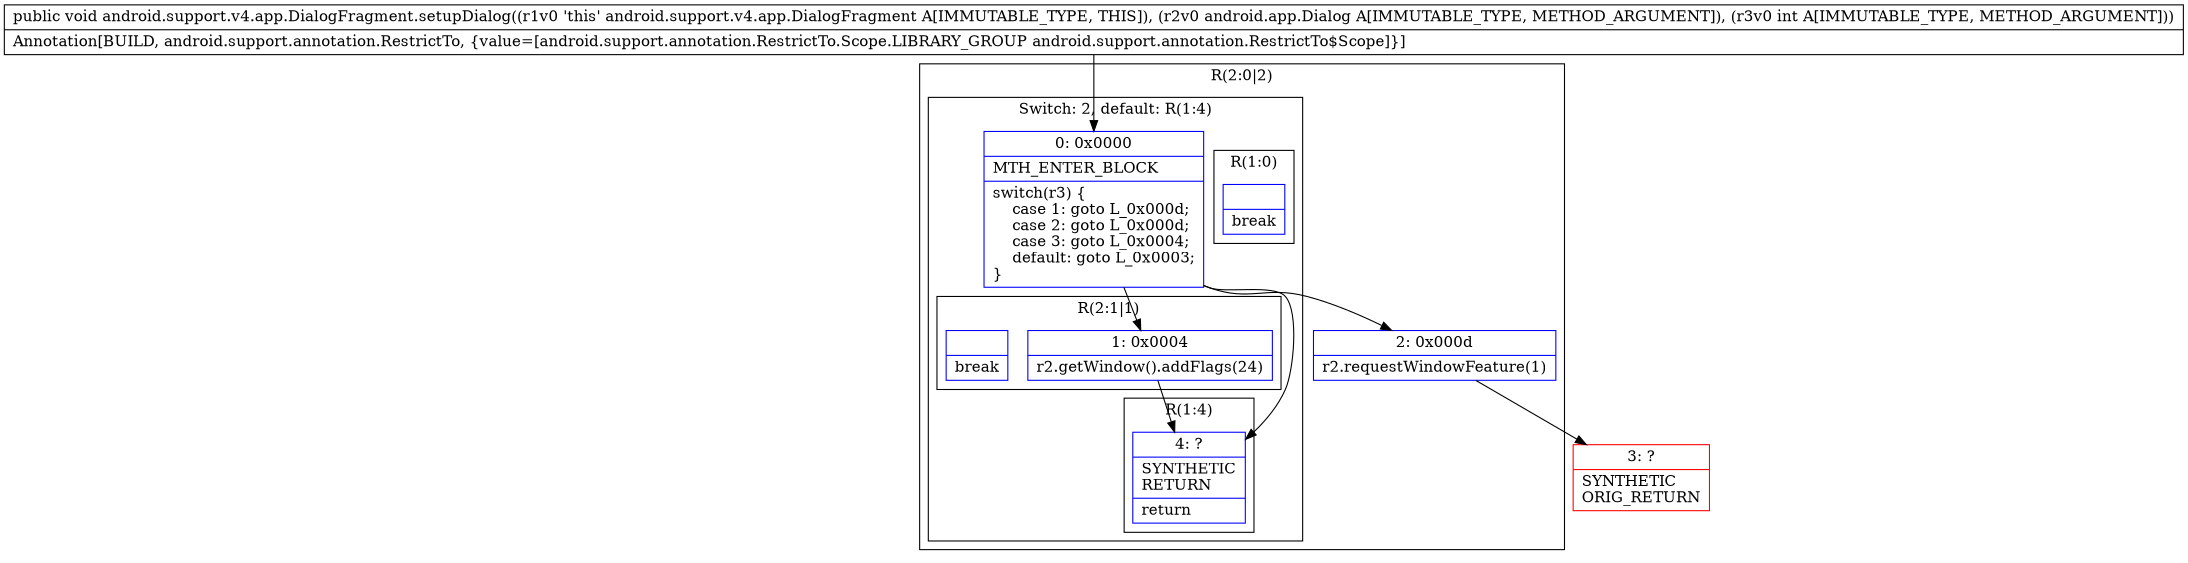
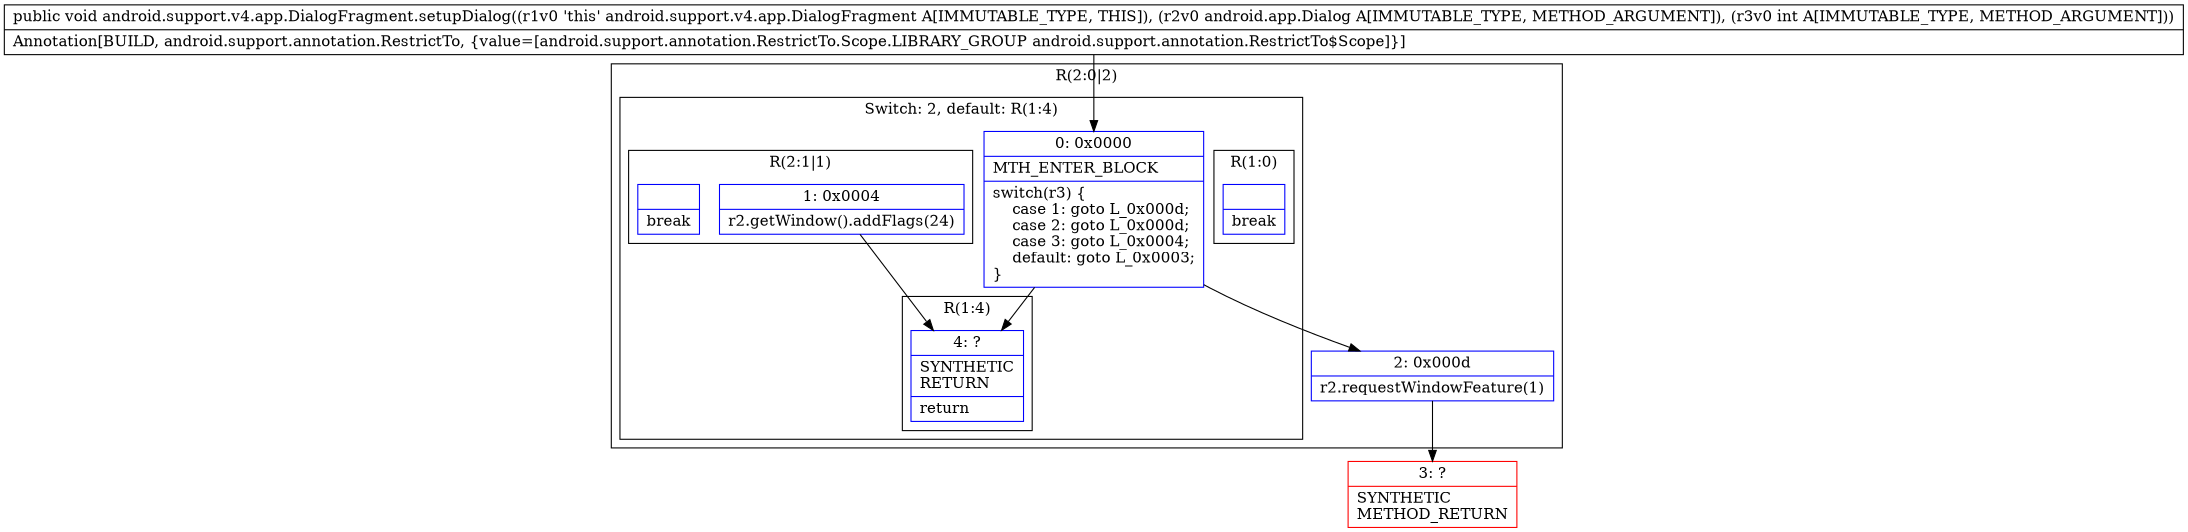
edge "0: 0x0000" -> "1: 0x0004": removed
node "3: ?": text "ORIG_RETURN" -> "METHOD_RETURN"
